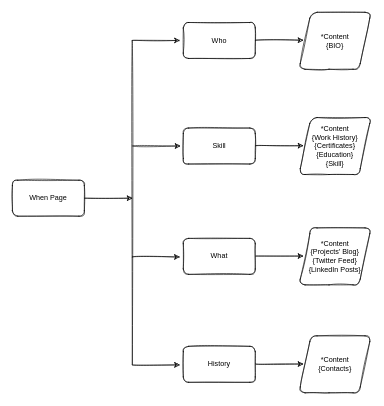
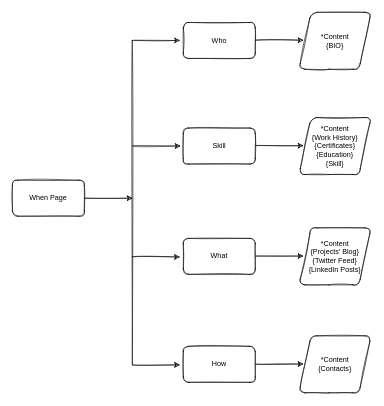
node "History": label "History" -> "How"
